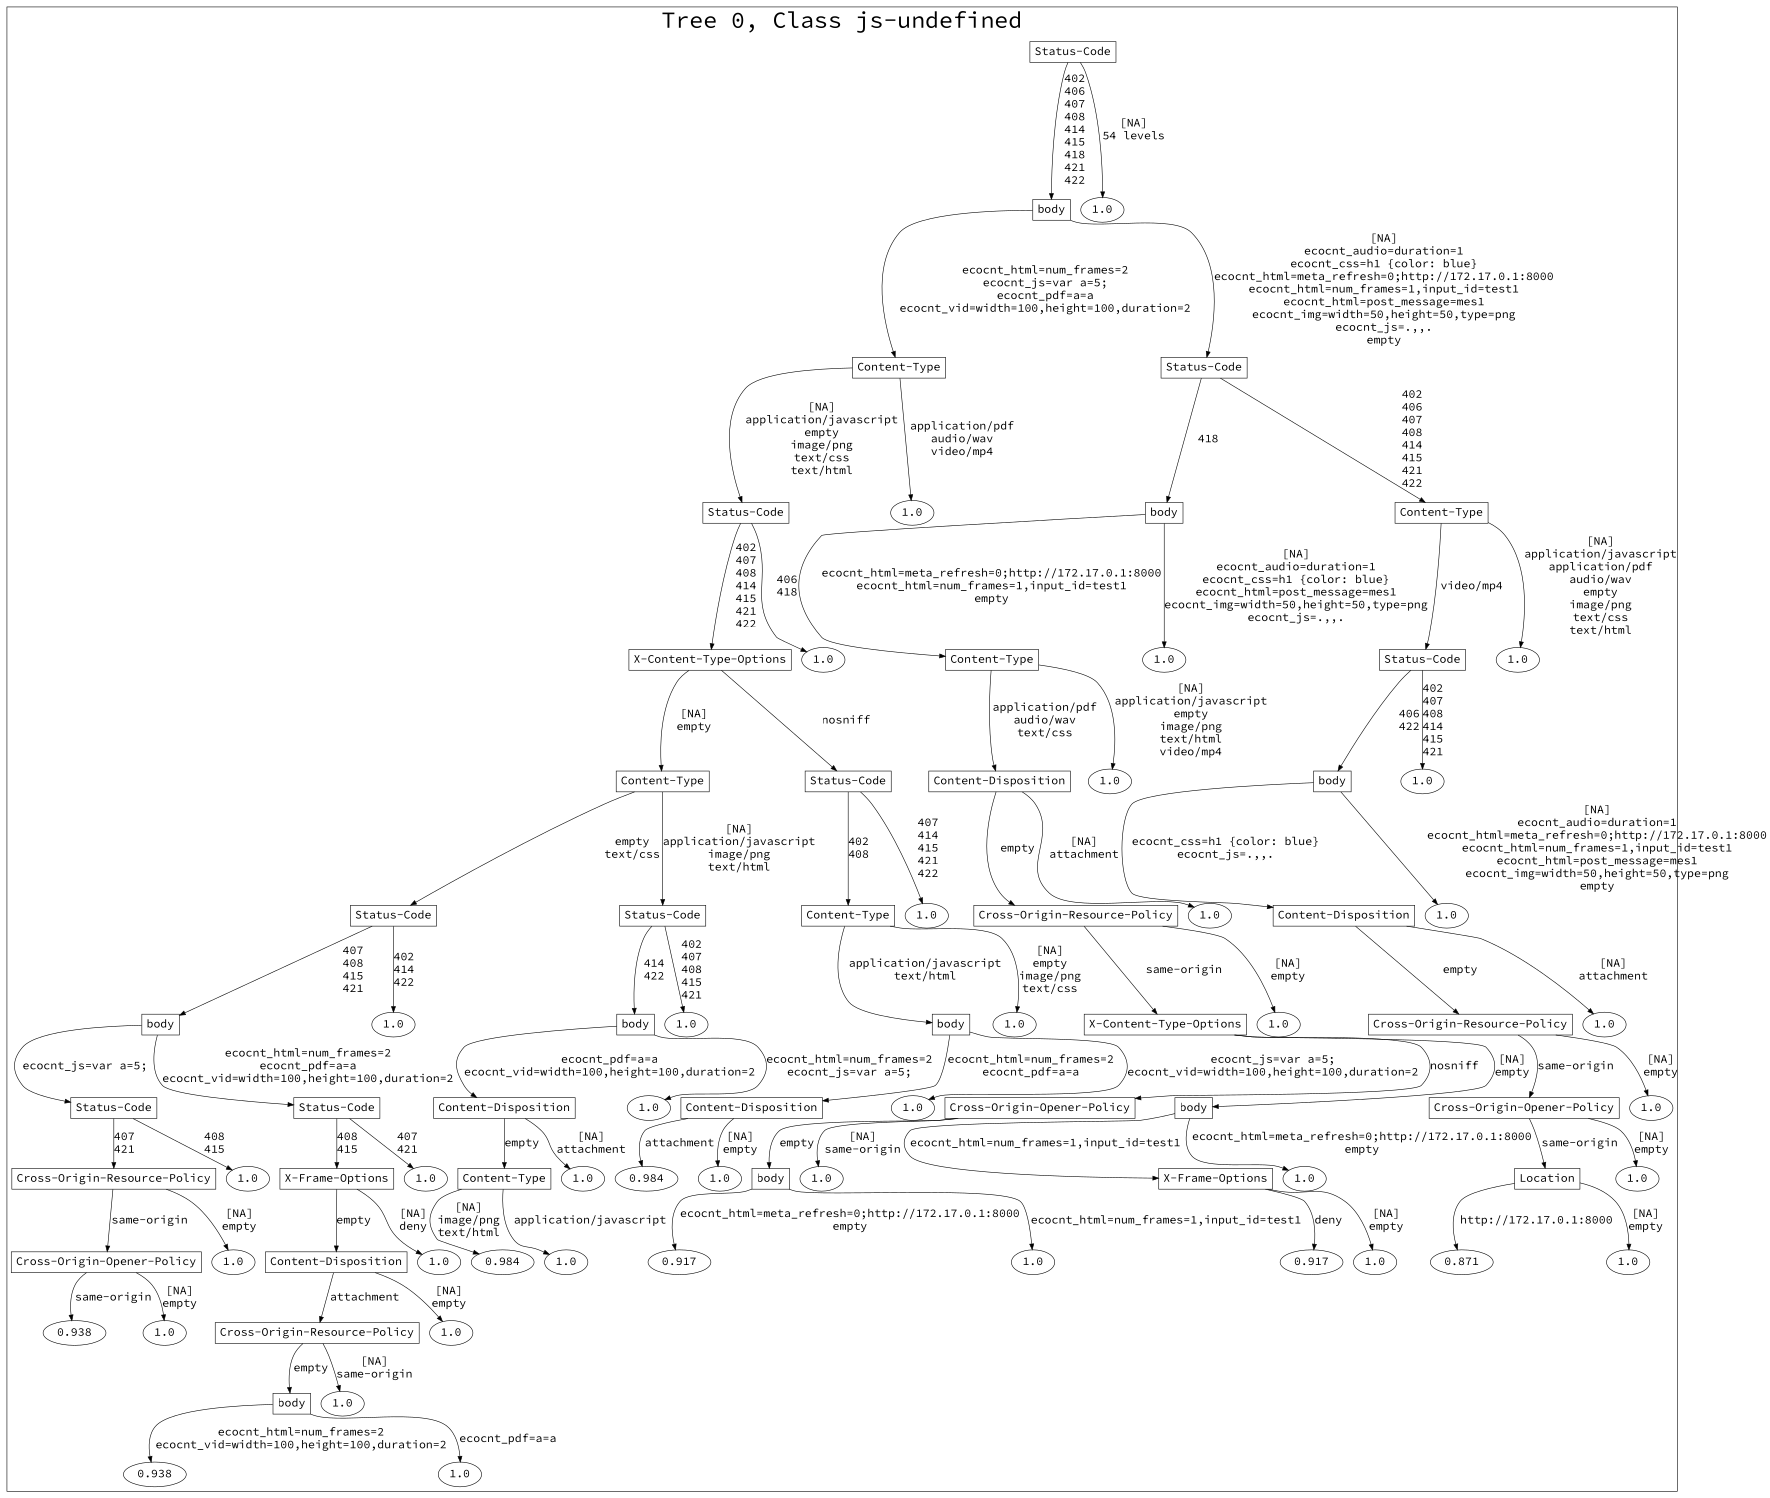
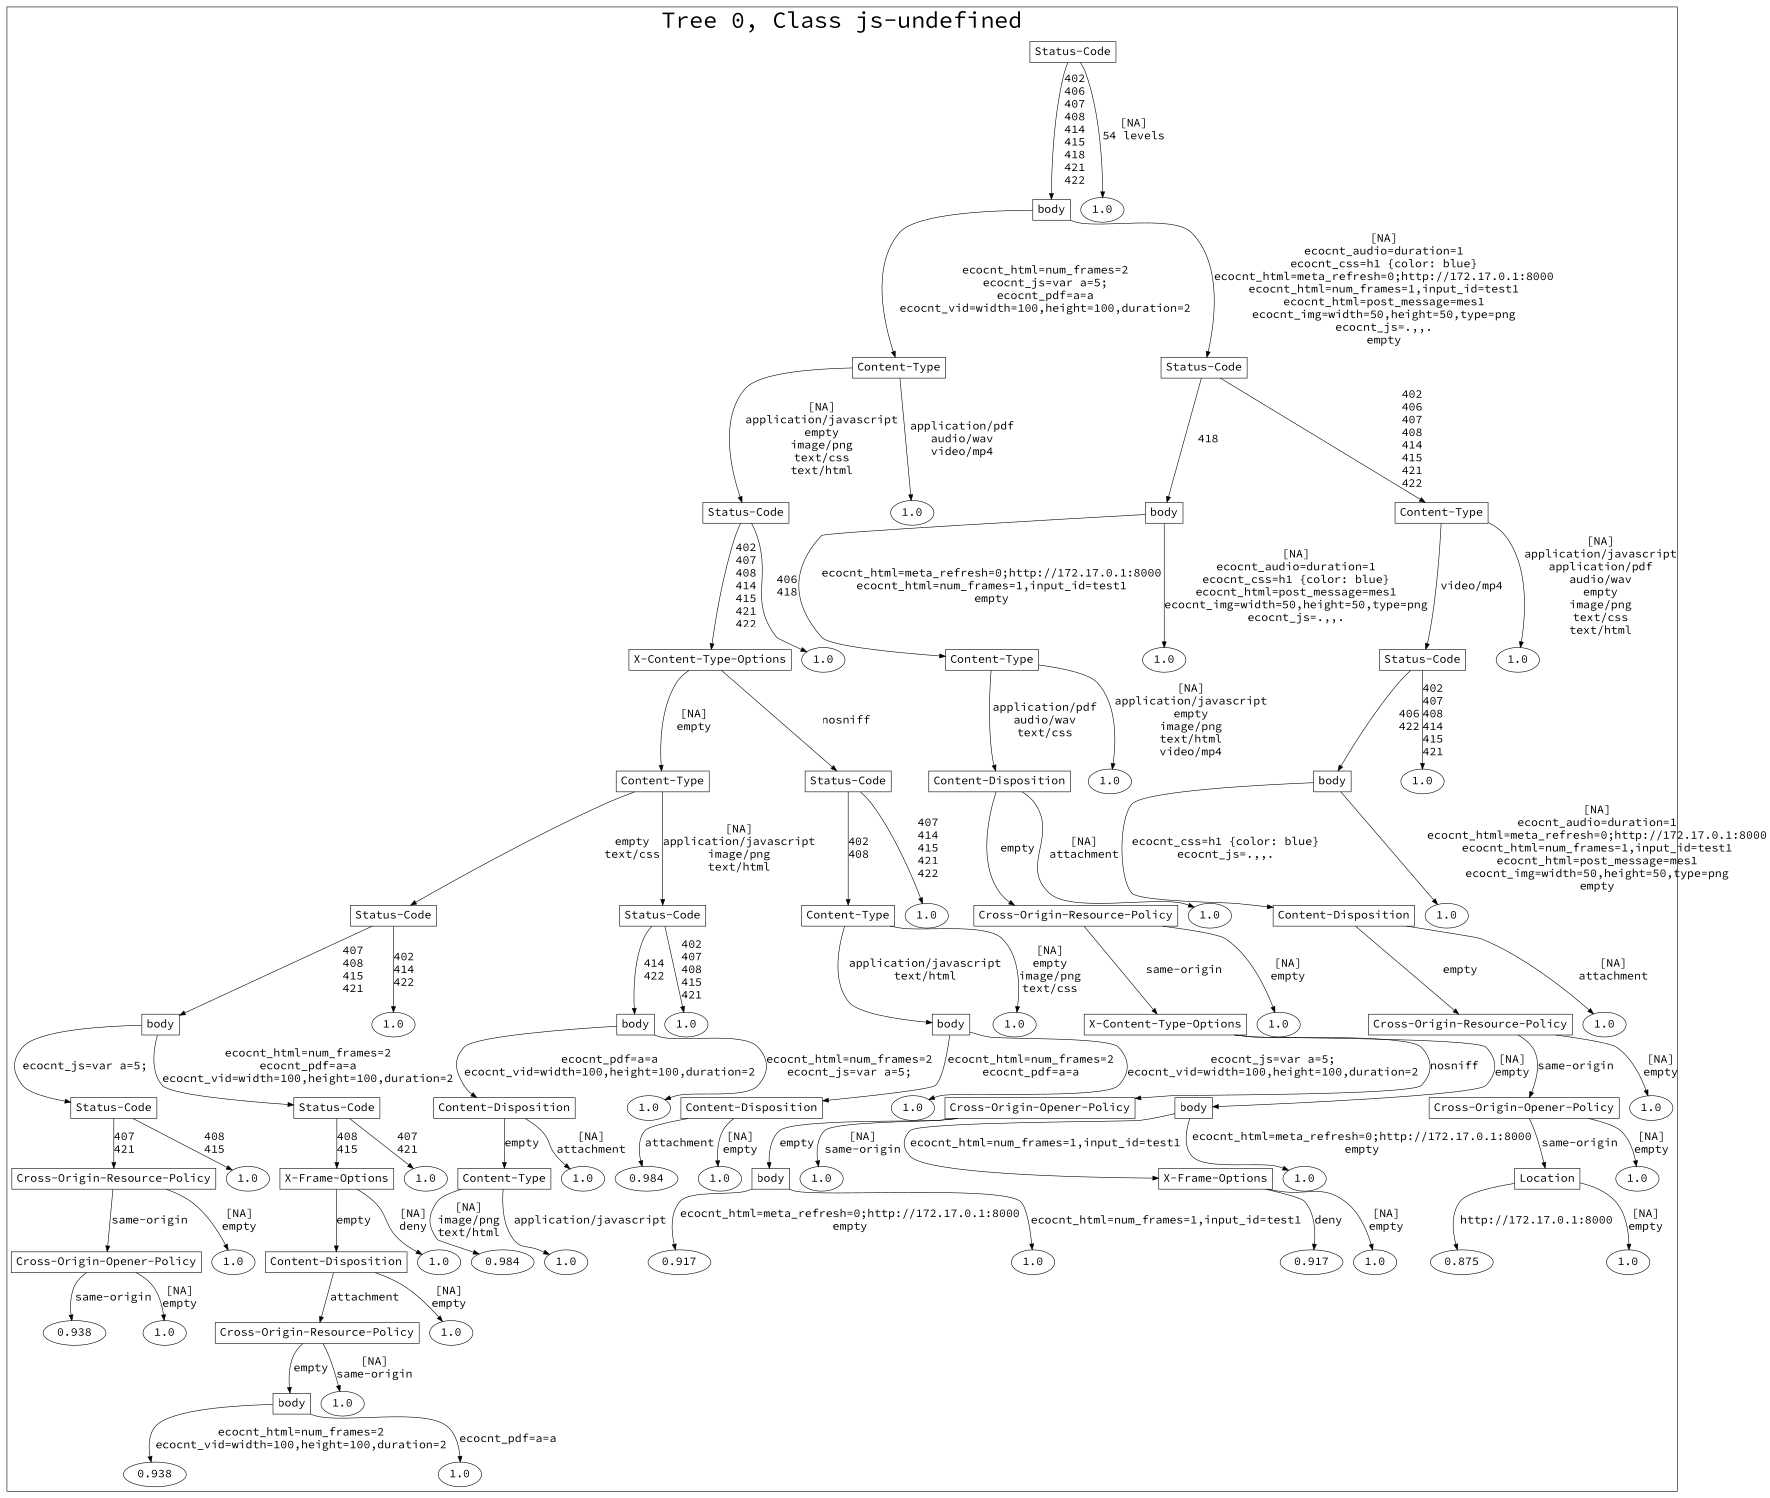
node "0.871": label "0.871" -> "0.875"
